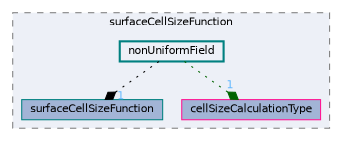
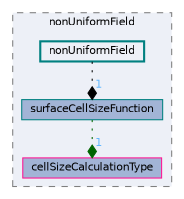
cluster "surfaceCellSizeFunction": label "surfaceCellSizeFunction" -> "nonUniformField"
edge "nonUniformField" -> "cellSizeCalculationType": now "surfaceCellSizeFunction" -> "cellSizeCalculationType"
